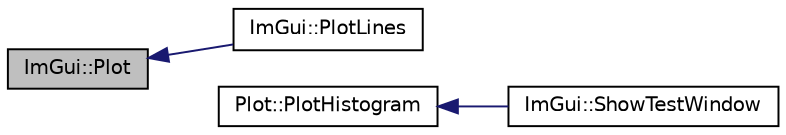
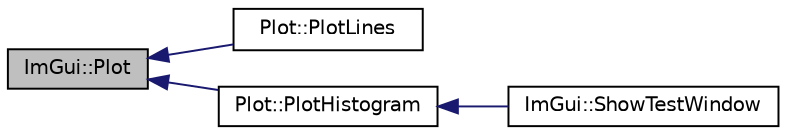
node "ImGui::PlotLines": label "ImGui::PlotLines" -> "Plot::PlotLines"
edge "Plot::PlotHistogram" -> "ImGui::Plot": added
